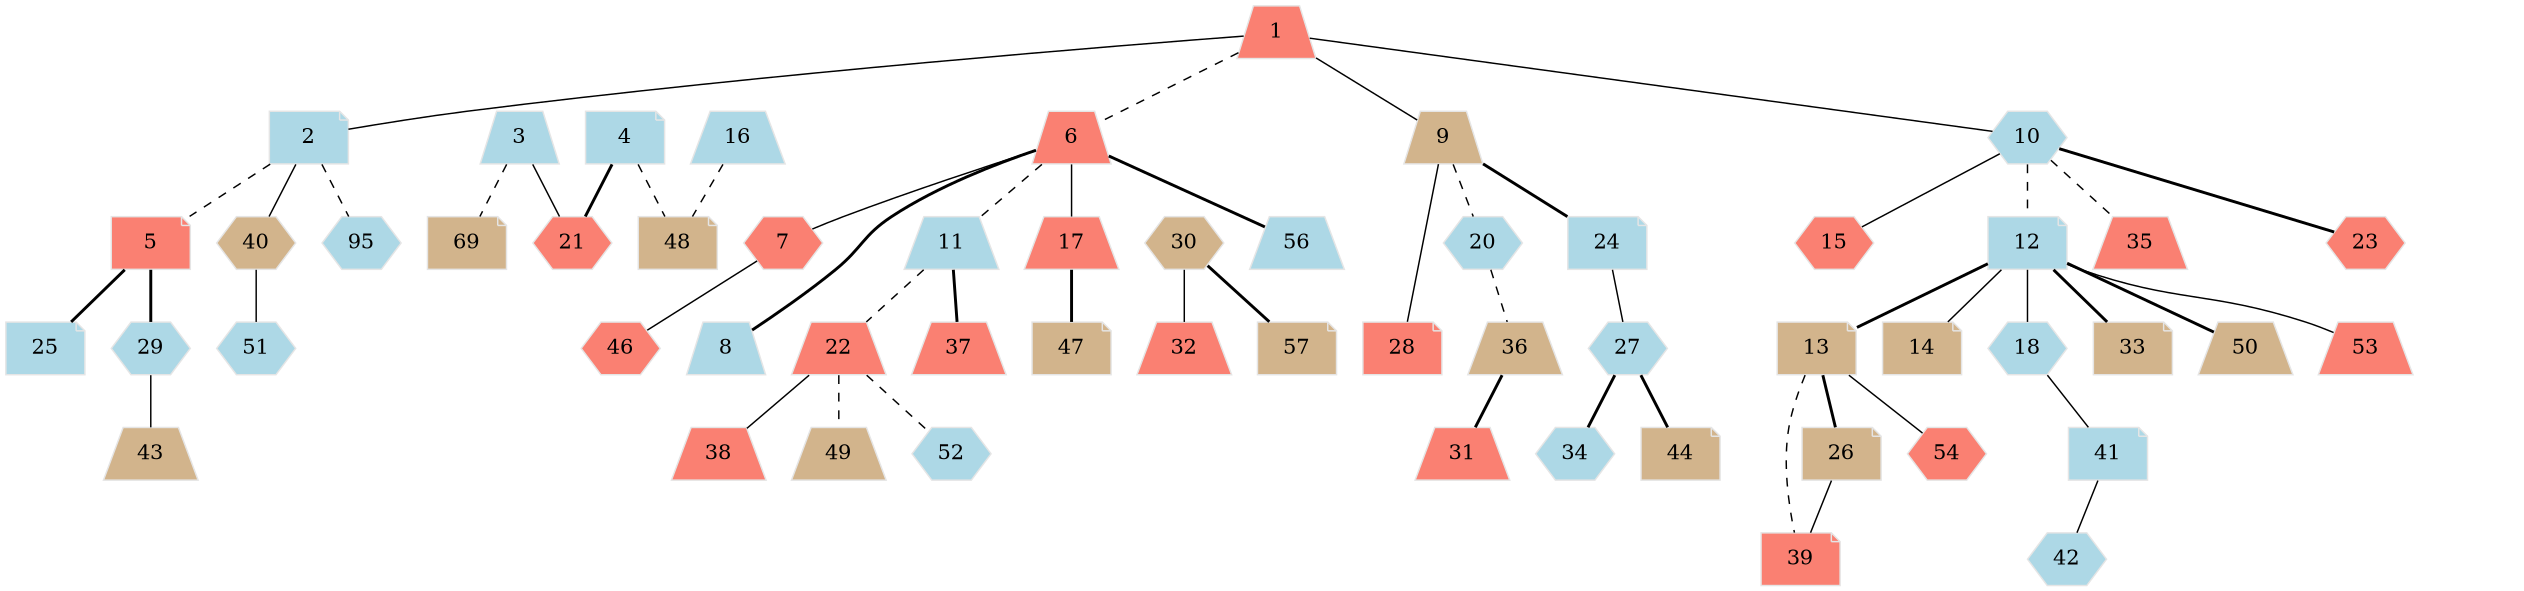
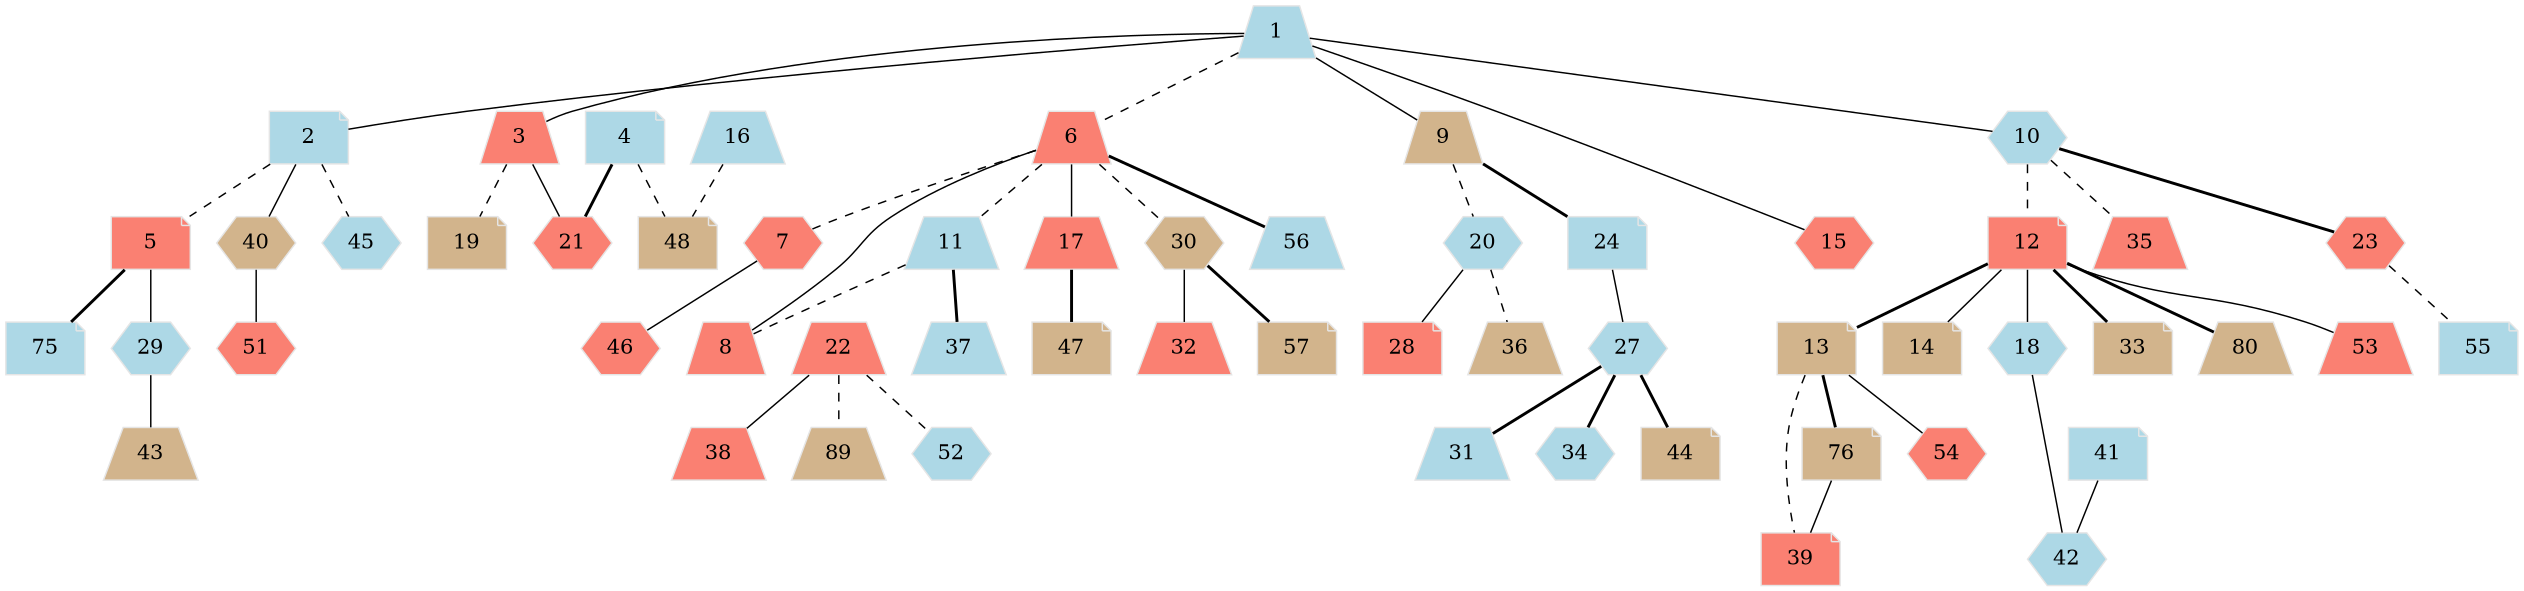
node "1": fillcolor salmon -> lightblue
edge "1" -- "3": added
node "3": fillcolor lightblue -> salmon
edge "6" -- "7": style solid -> dashed
edge "10" -- "15": now "1" -- "15"
edge "6" -- "30": added
edge "6" -- "8": style bold -> solid
node "95": label "95" -> "45"
node "69": label "69" -> "19"
edge "9" -- "28": now "20" -- "28"
node "12": fillcolor lightblue -> salmon
edge "5" -- "29": style bold -> solid
edge "11" -- "22": now "11" -- "8"
node "25": label "25" -> "75"
node "51": fillcolor lightblue -> salmon
node "8": fillcolor lightblue -> salmon
node "37": fillcolor salmon -> lightblue
node "50": label "50" -> "80"
node "55": added
edge "36" -- "31": now "27" -- "31"
edge "18" -- "41": now "18" -- "42"
node "49": label "49" -> "89"
node "31": fillcolor salmon -> lightblue
node "26": label "26" -> "76"
